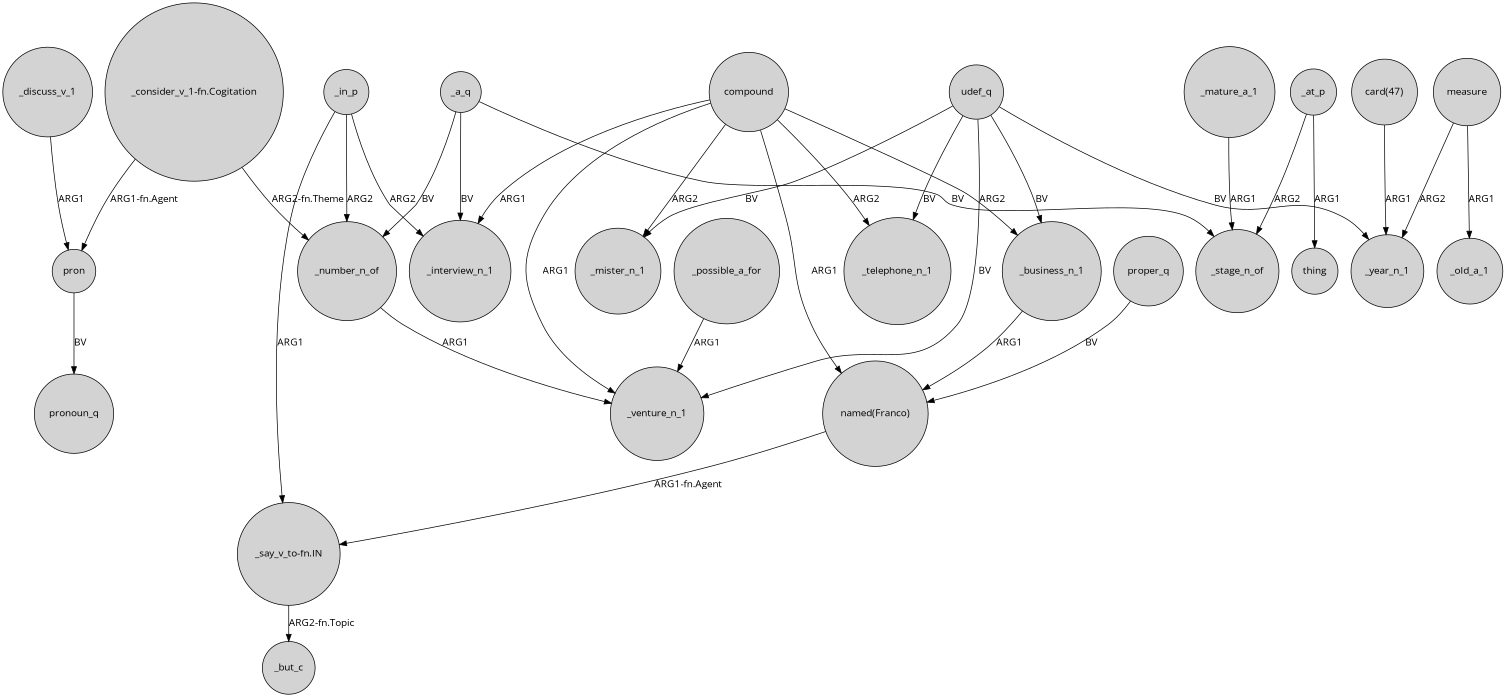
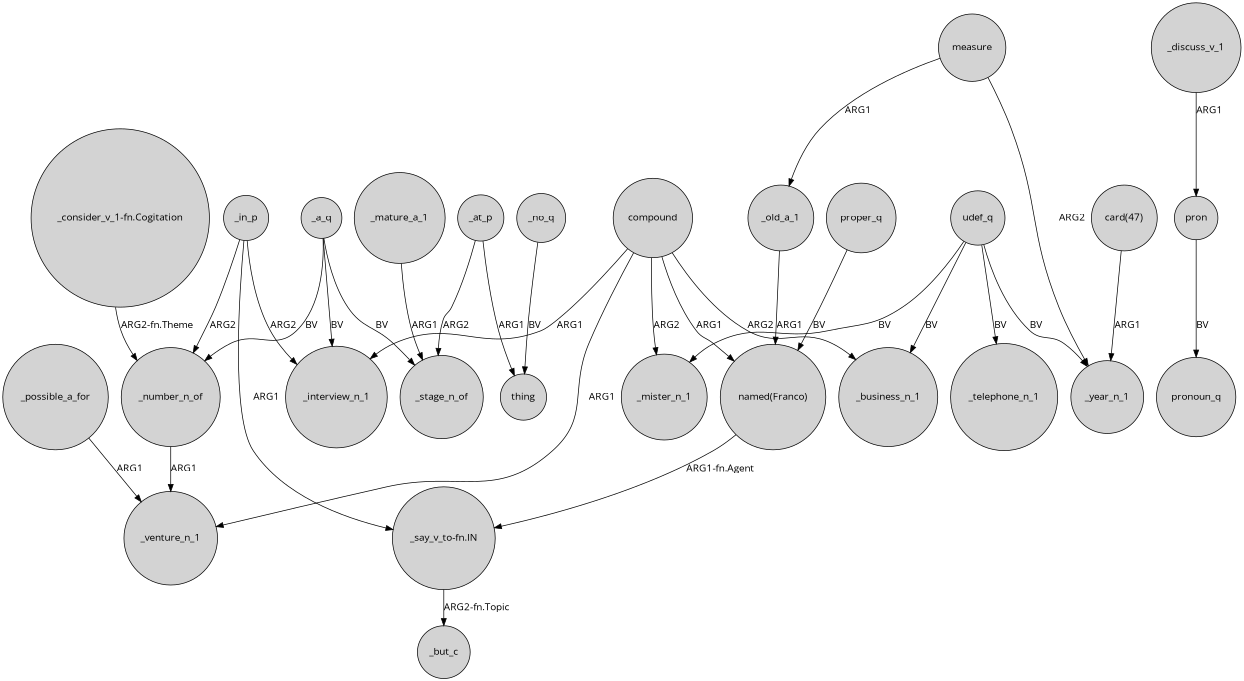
edge "compound" -> "_telephone_n_1": removed, label "ARG2"
edge "_consider_v_1-fn.Cogitation" -> "pron": removed, label "ARG1-fn.Agent"
node "_no_q": added
edge "udef_q" -> "_venture_n_1": removed, label "BV"
edge "_business_n_1" -> "named(Franco)": now "_old_a_1" -> "named(Franco)"
